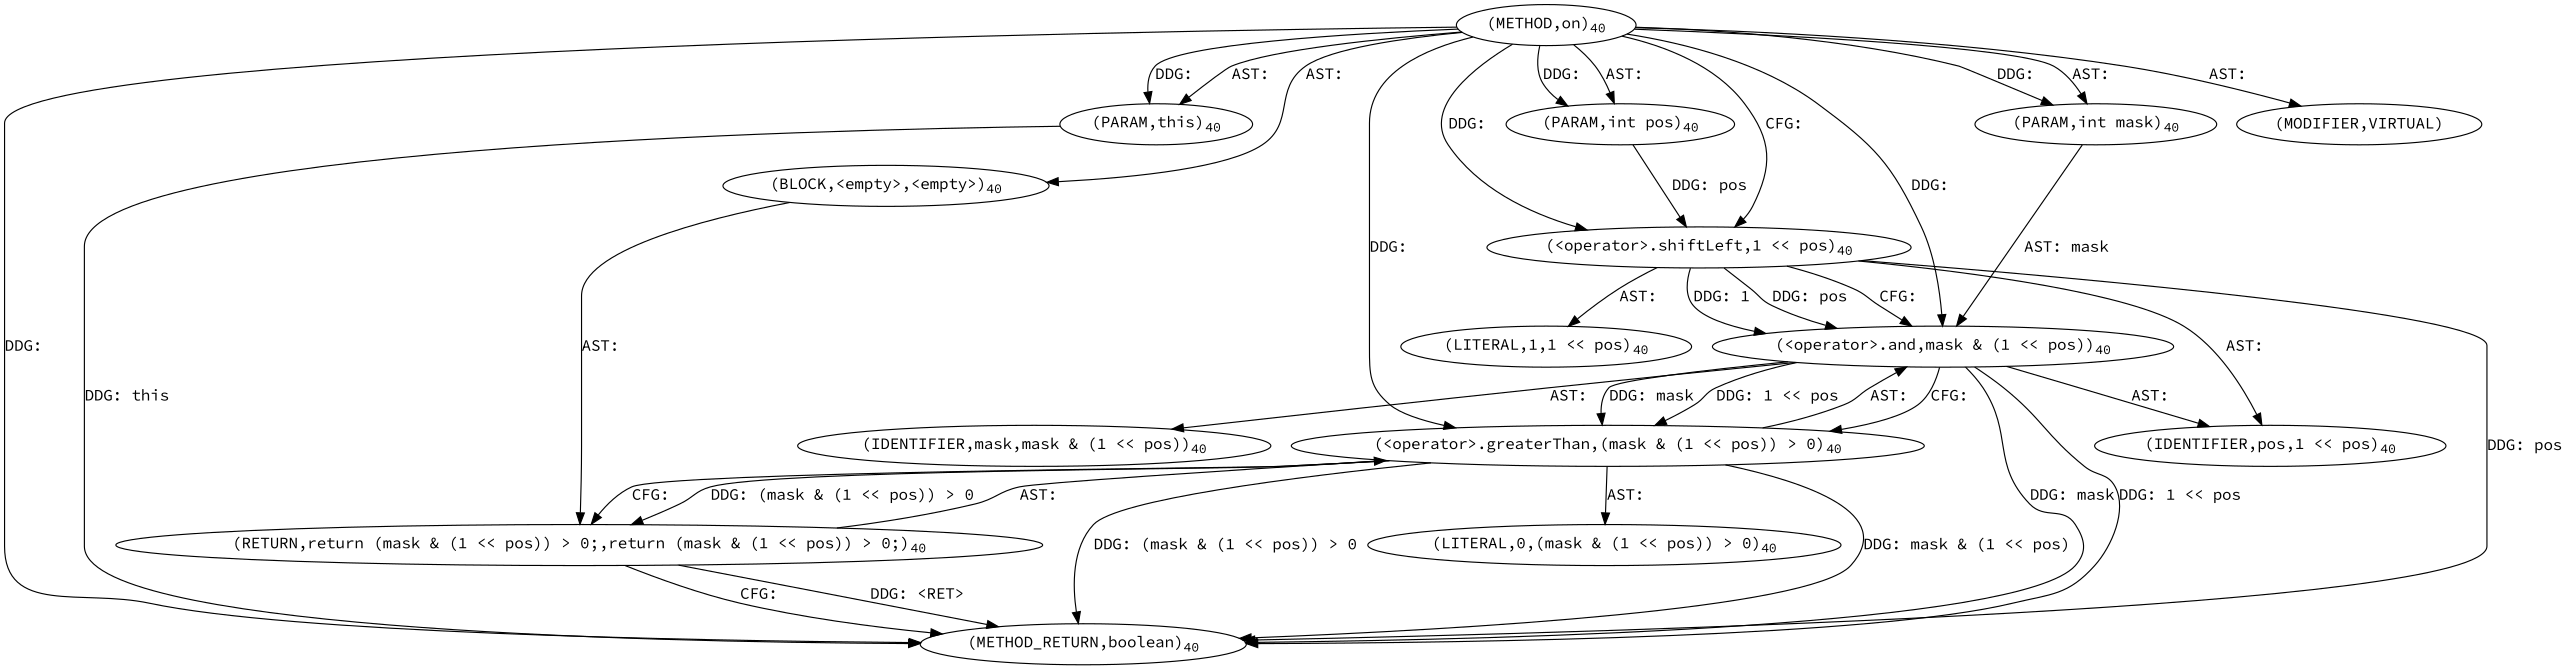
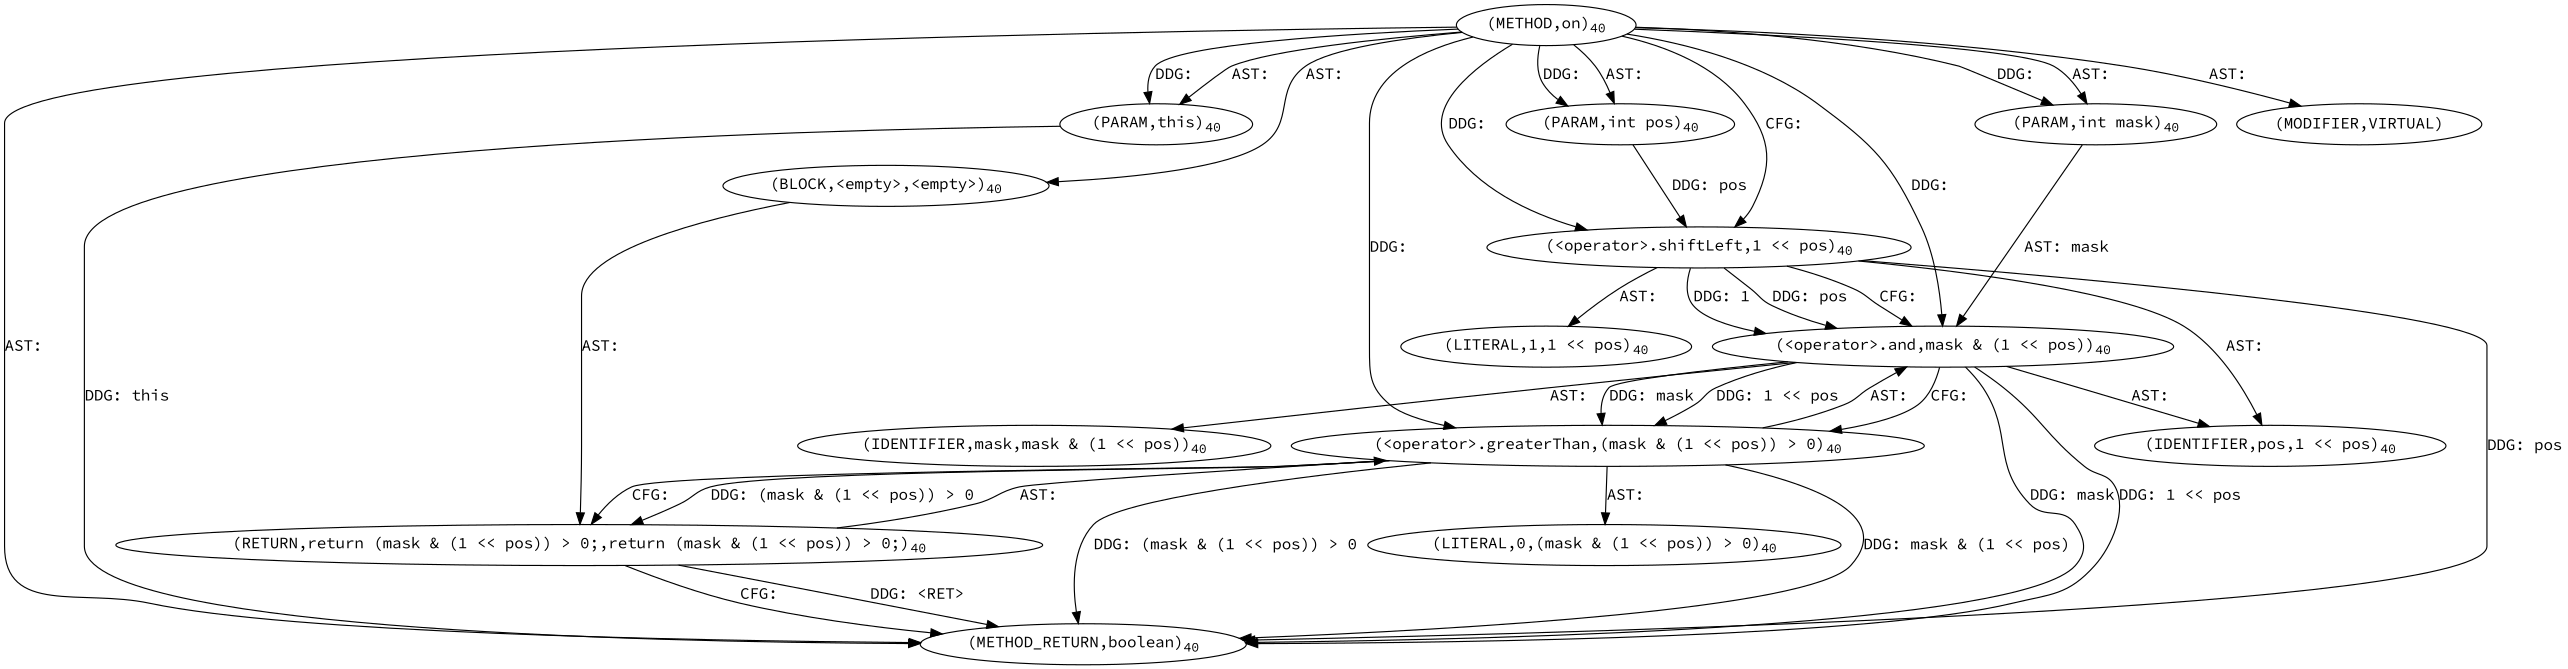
edge "(METHOD,on)" -> "(METHOD_RETURN,boolean)": label "DDG: " -> "AST: "
